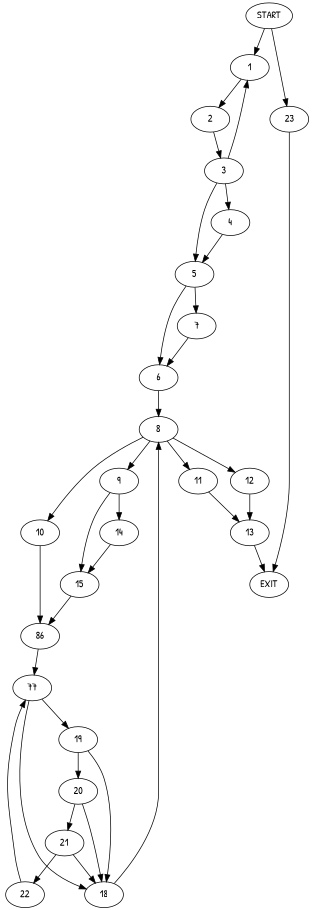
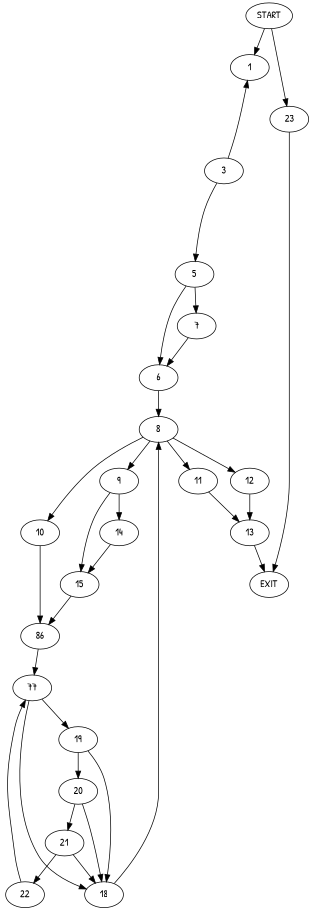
node "2": removed
node "4": removed
